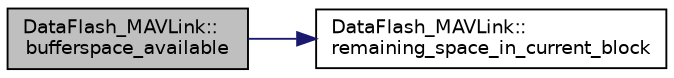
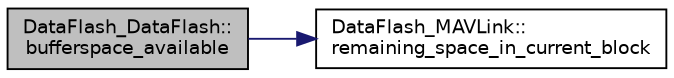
node "DataFlash_MAVLink:: bufferspace_available": label "DataFlash_MAVLink:: bufferspace_available" -> "DataFlash_DataFlash:: bufferspace_available"
